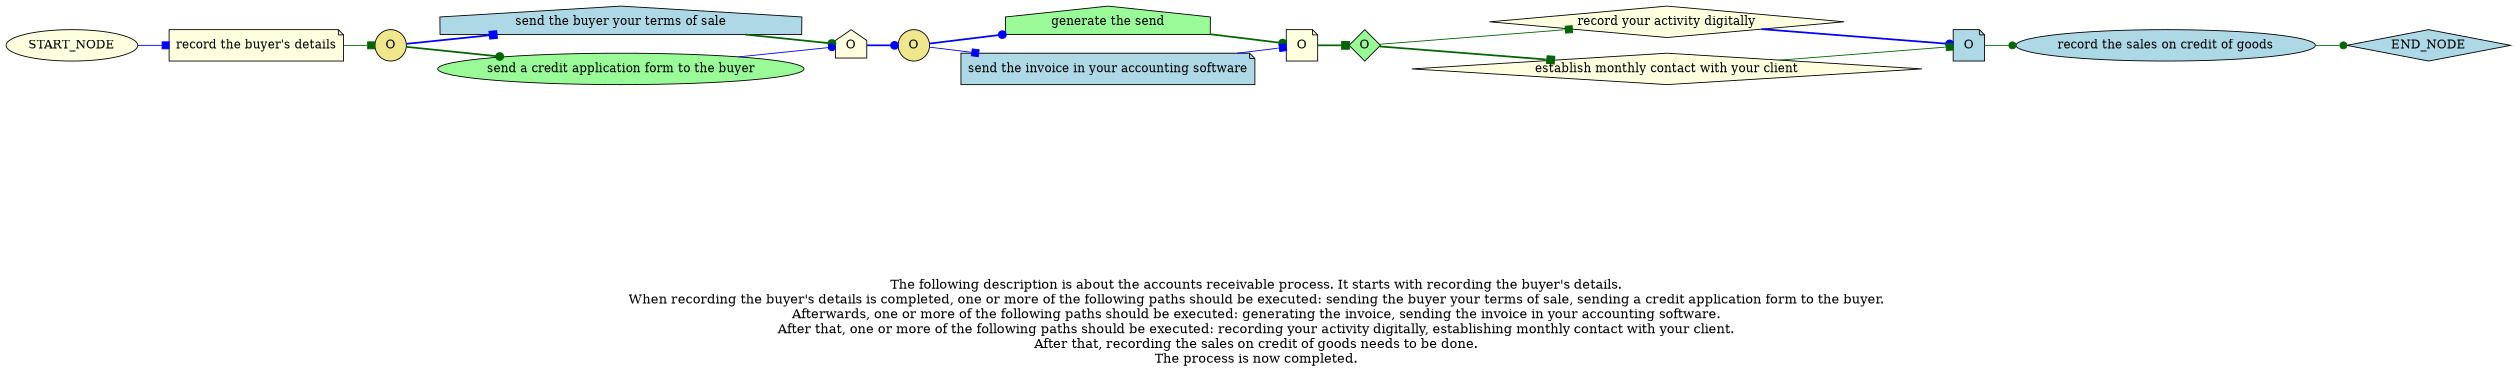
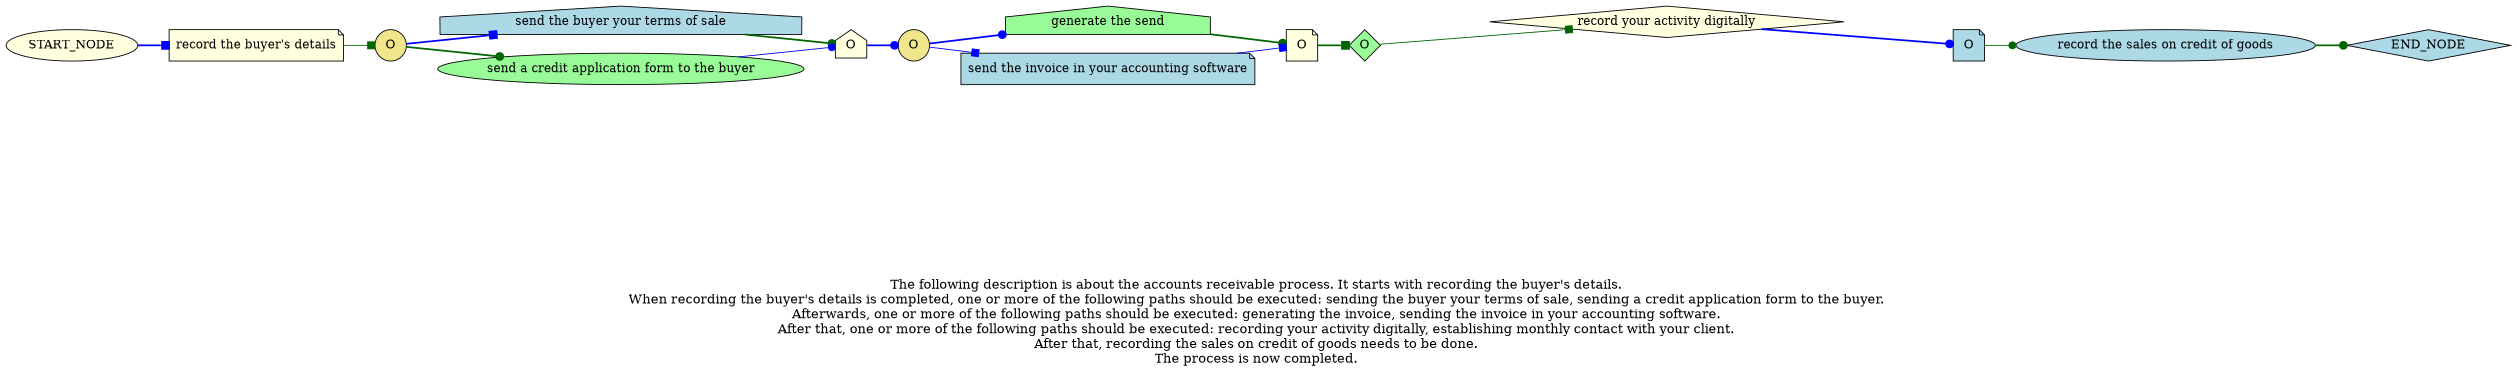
edge "START_NODE" -> "record the buyer's details": style solid -> bold
edge "record the sales on credit of goods" -> "END_NODE": style solid -> bold
node "establish monthly contact with your client": removed
